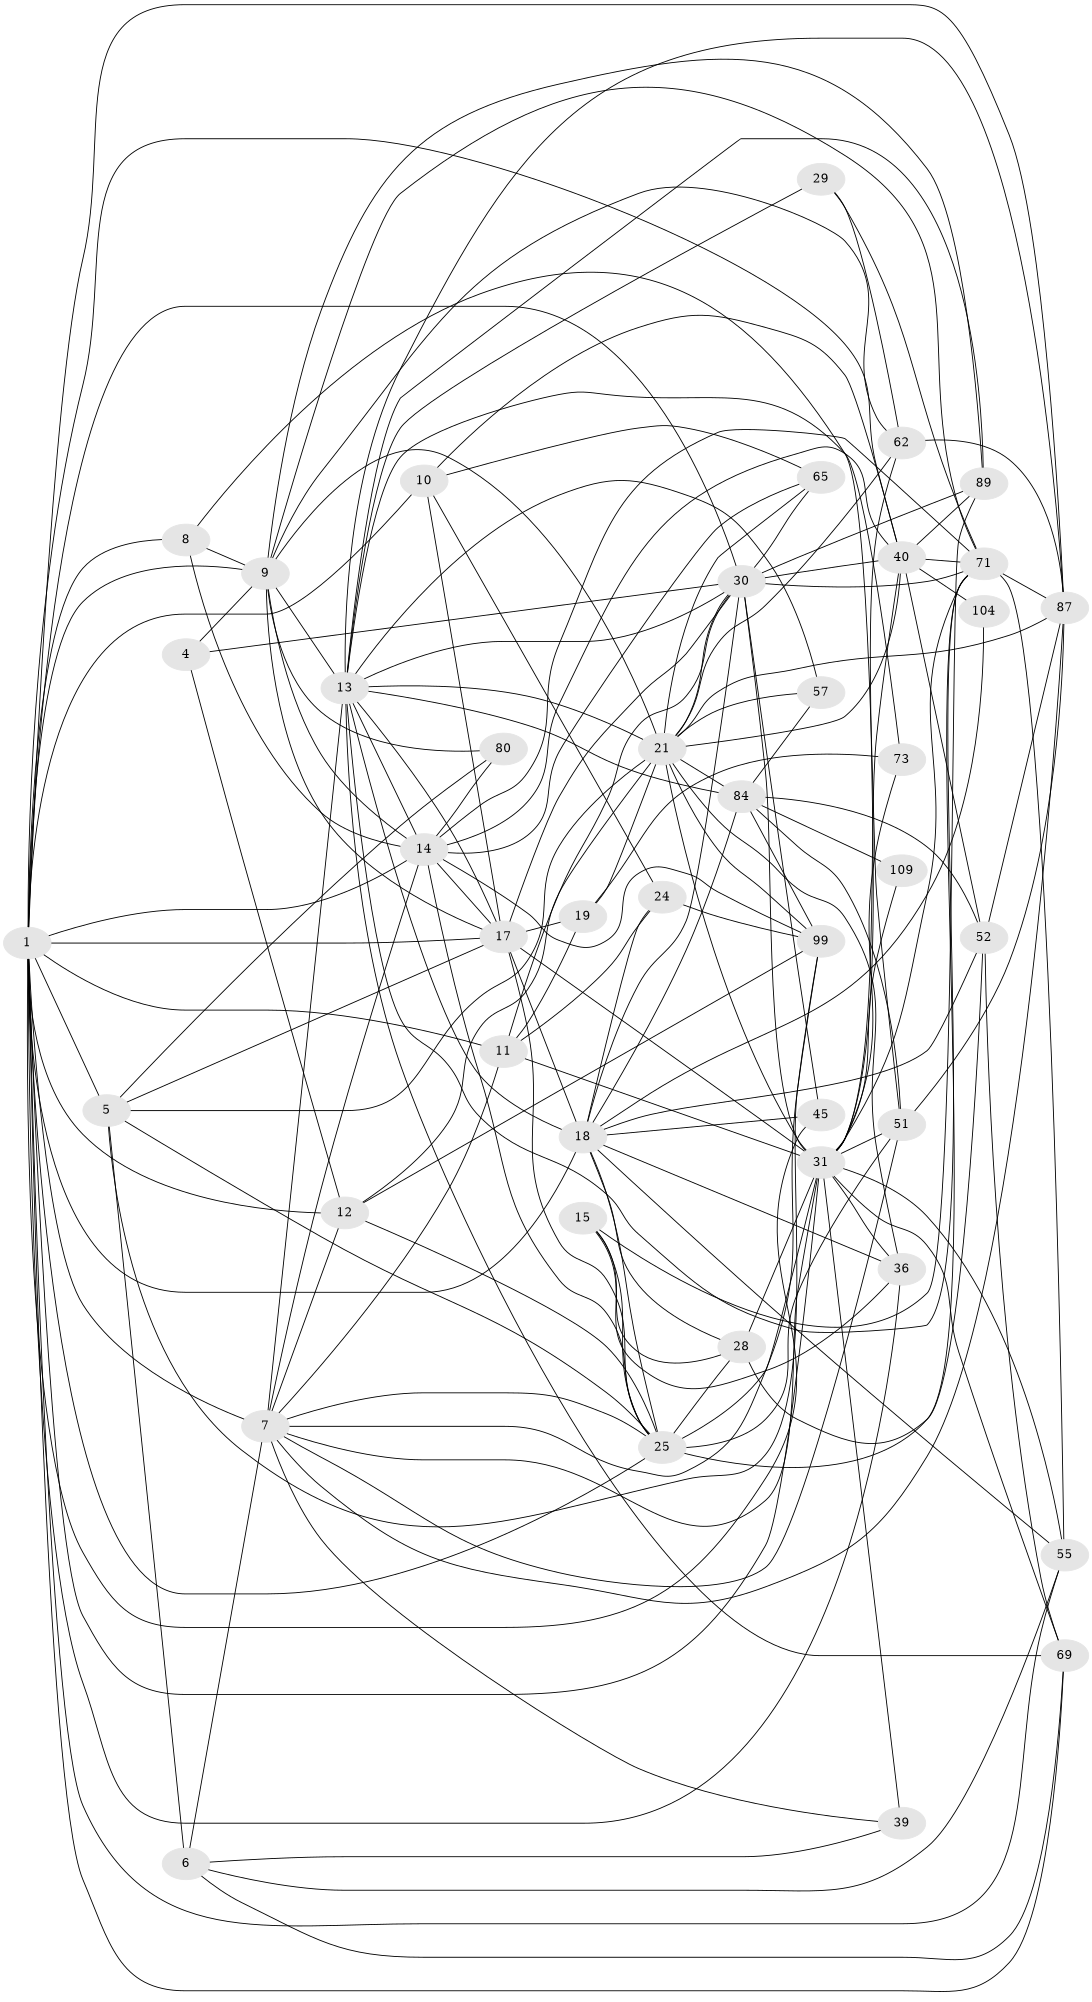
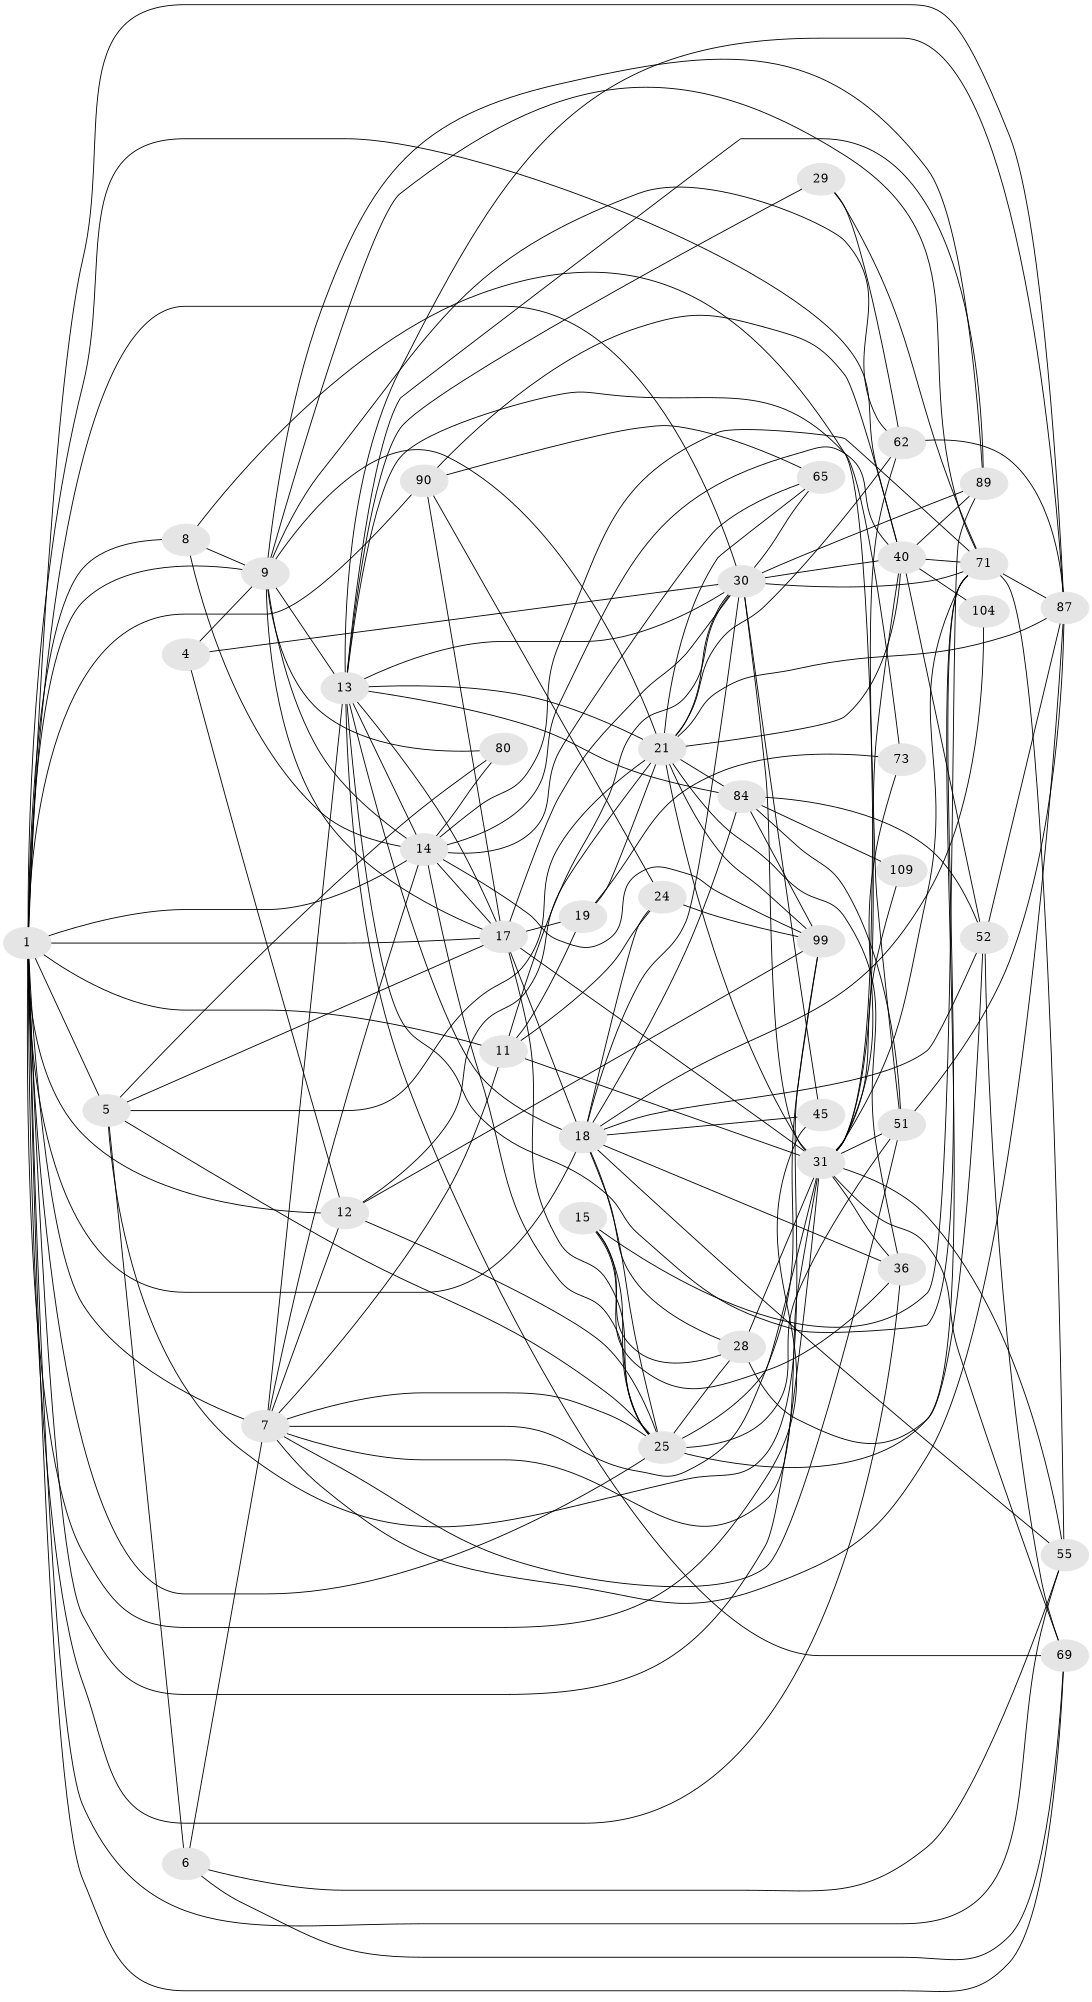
node "10": label "10" -> "90"
node "57": removed
node "39": removed
